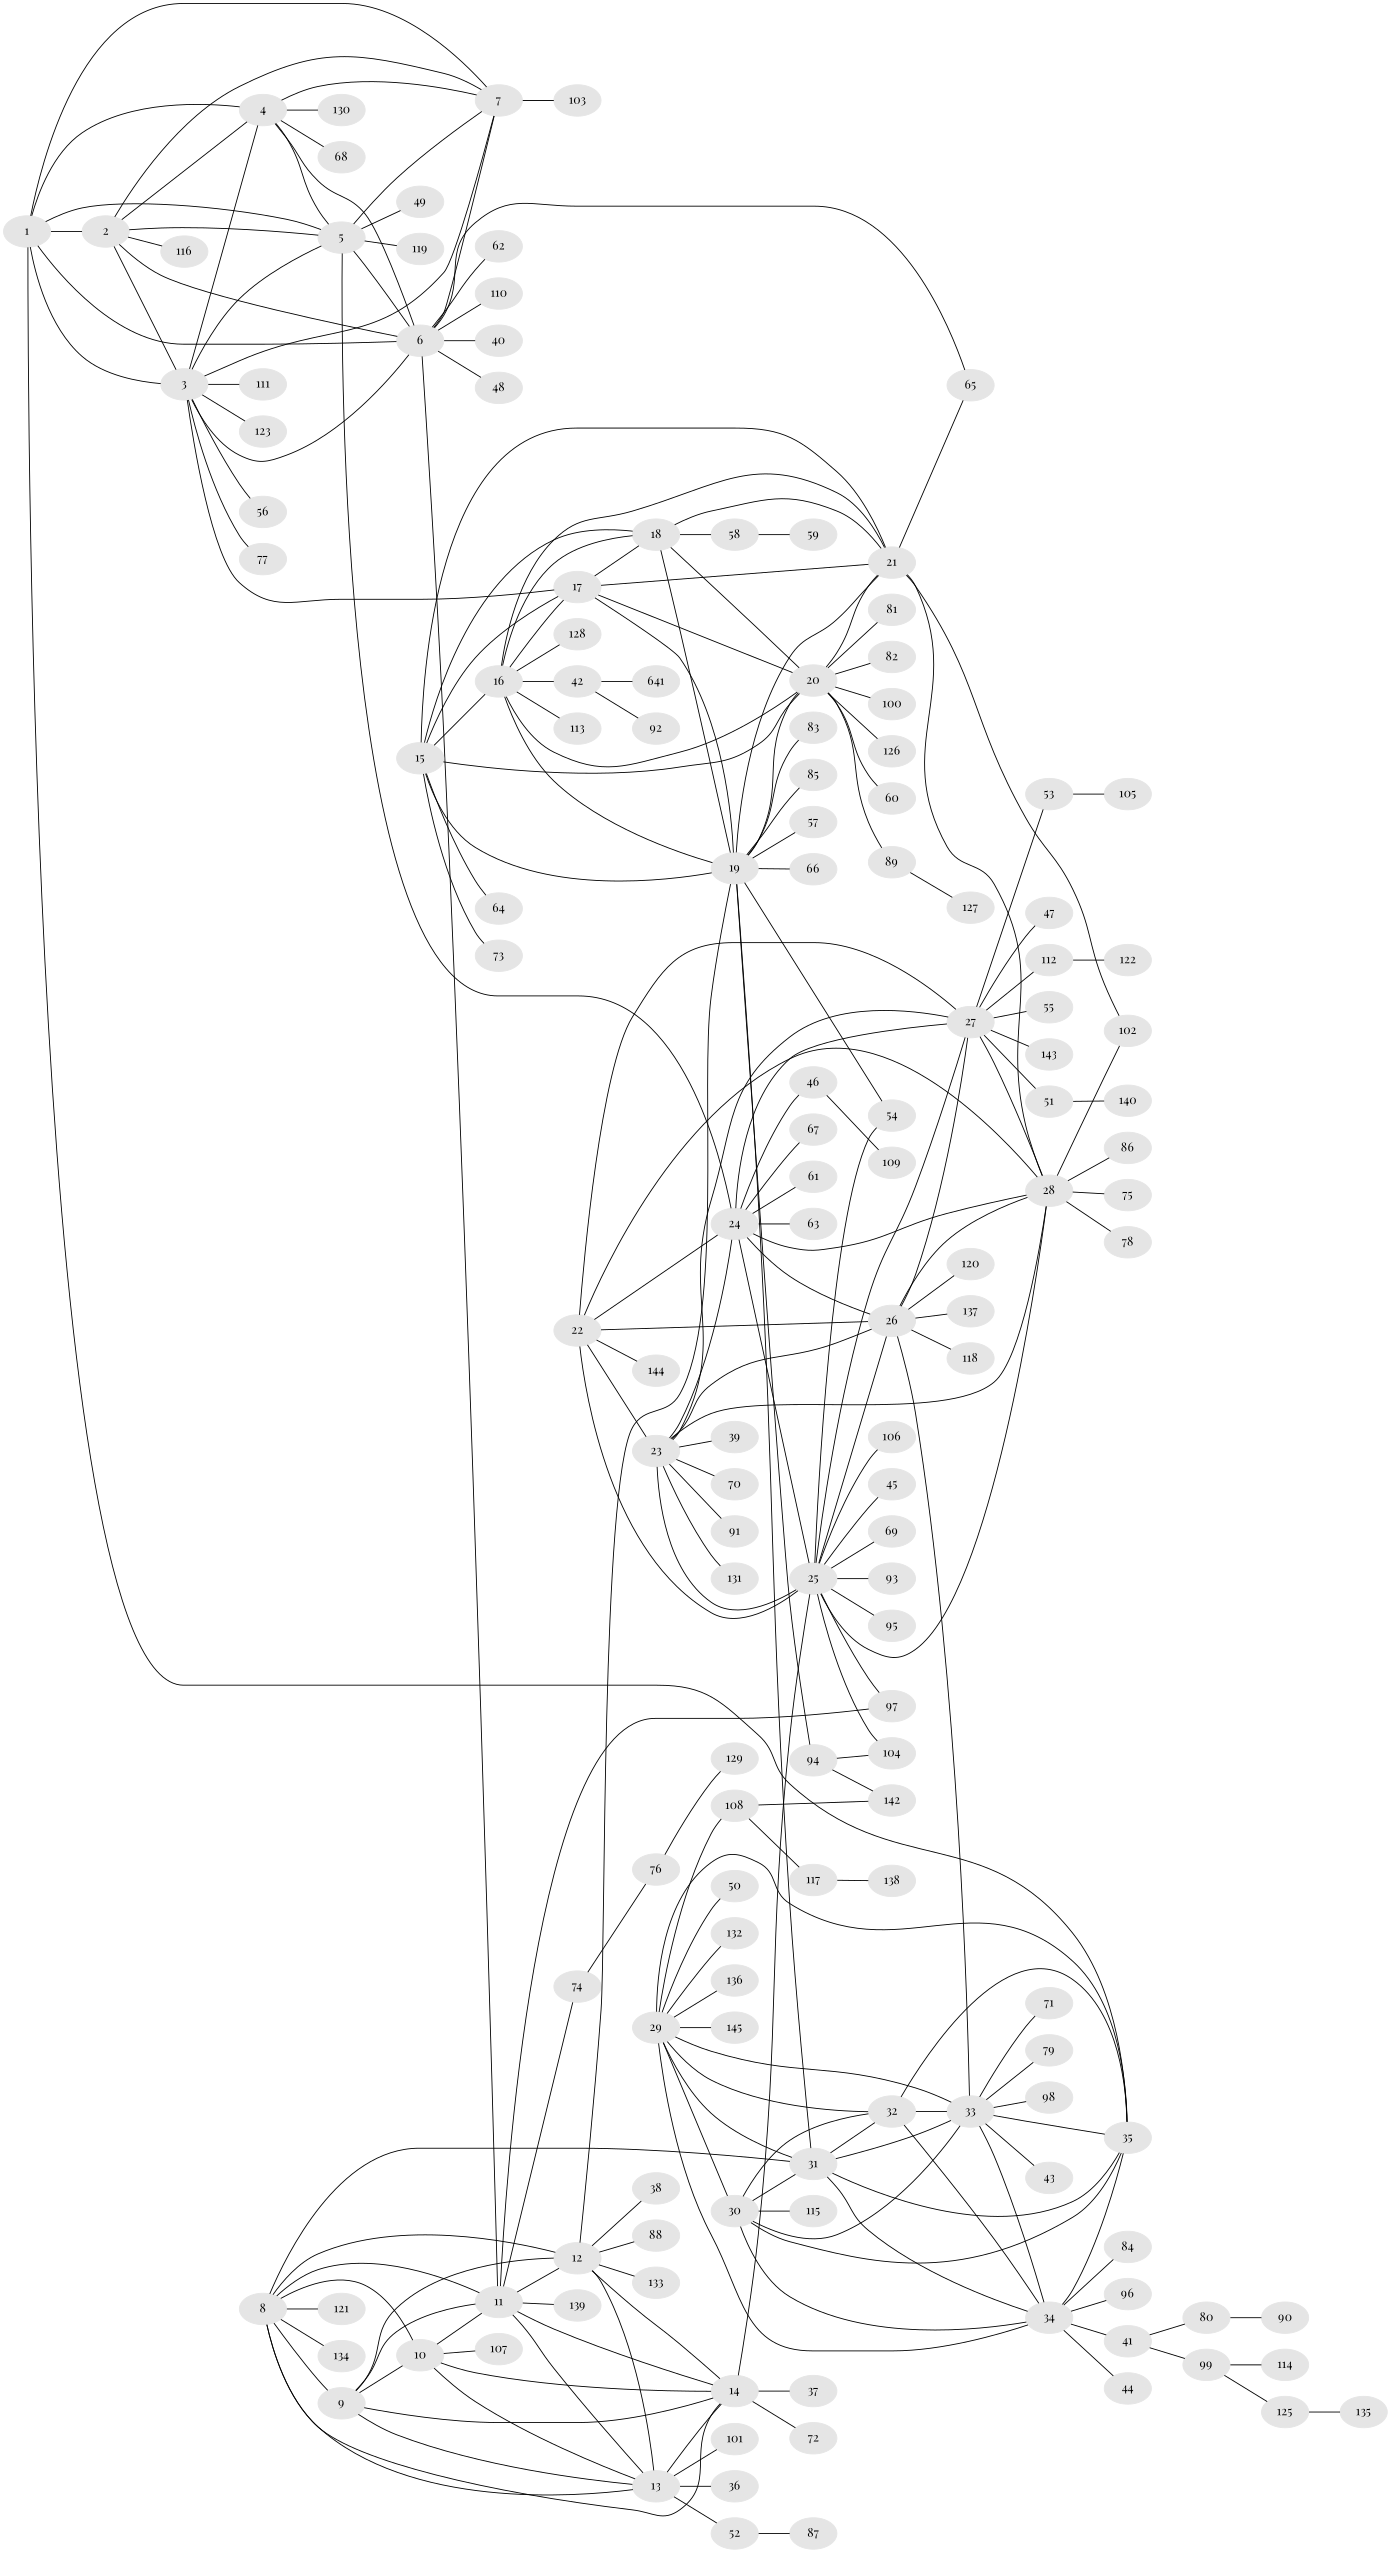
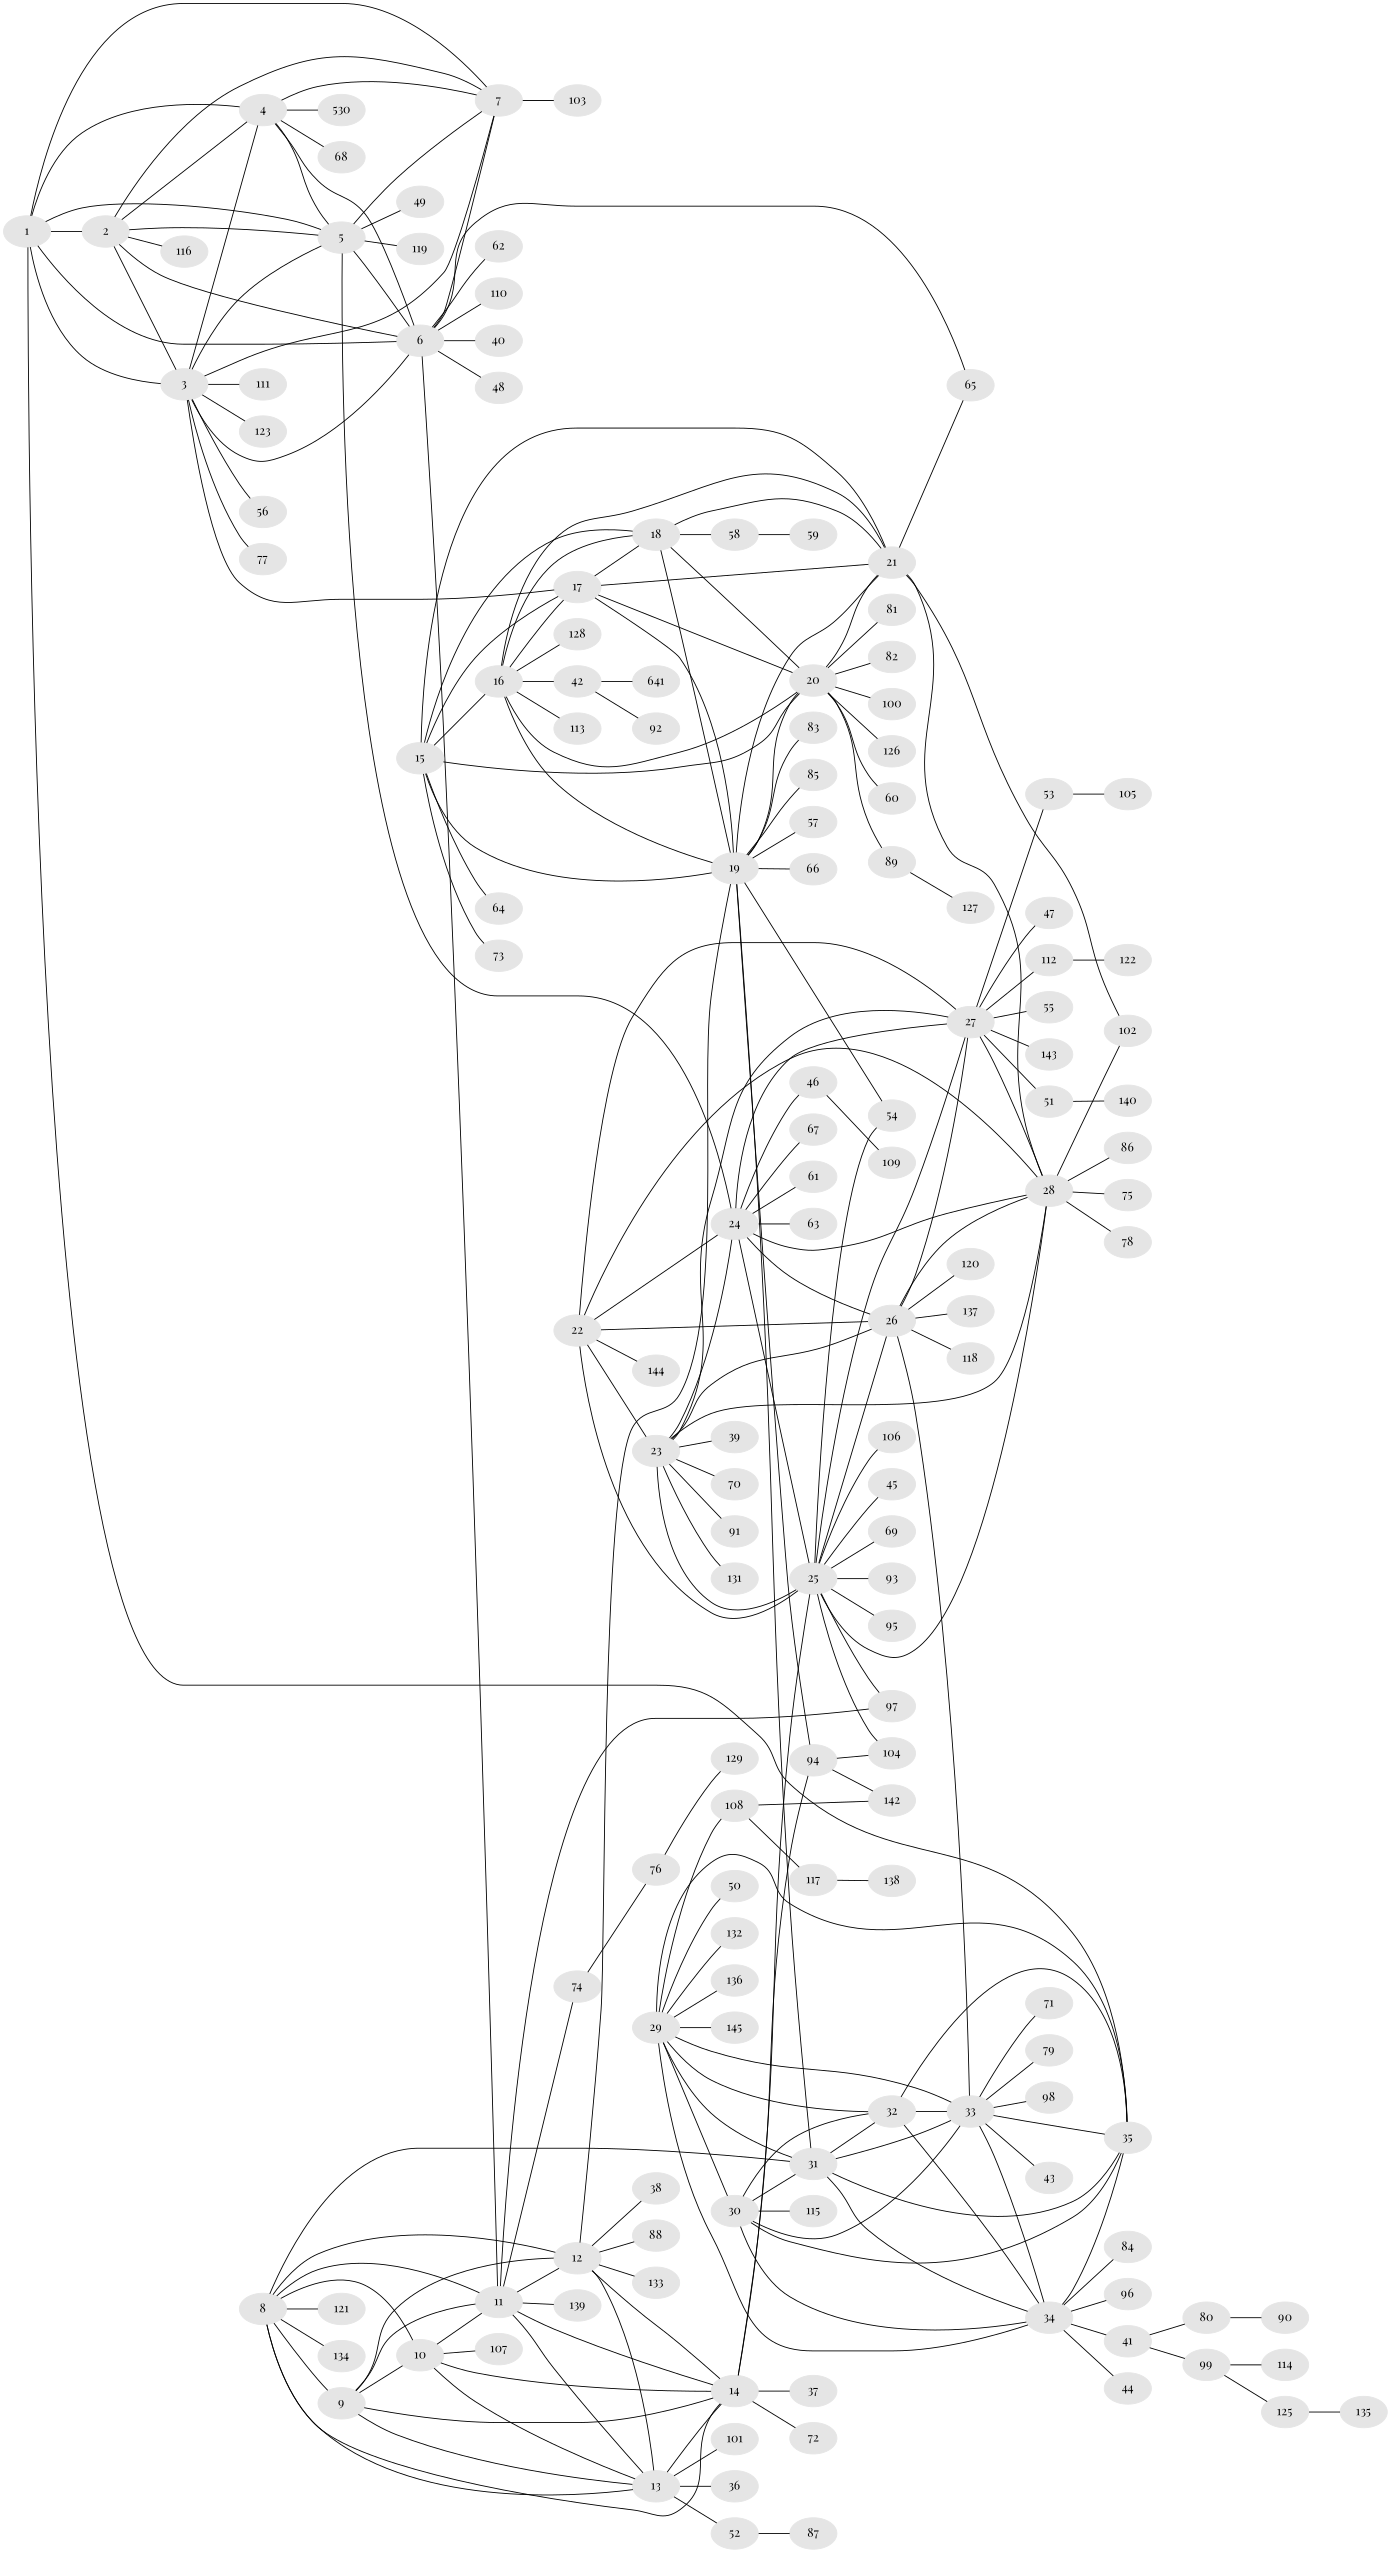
node "130": label "130" -> "530"
edge "94" -- "14": added
